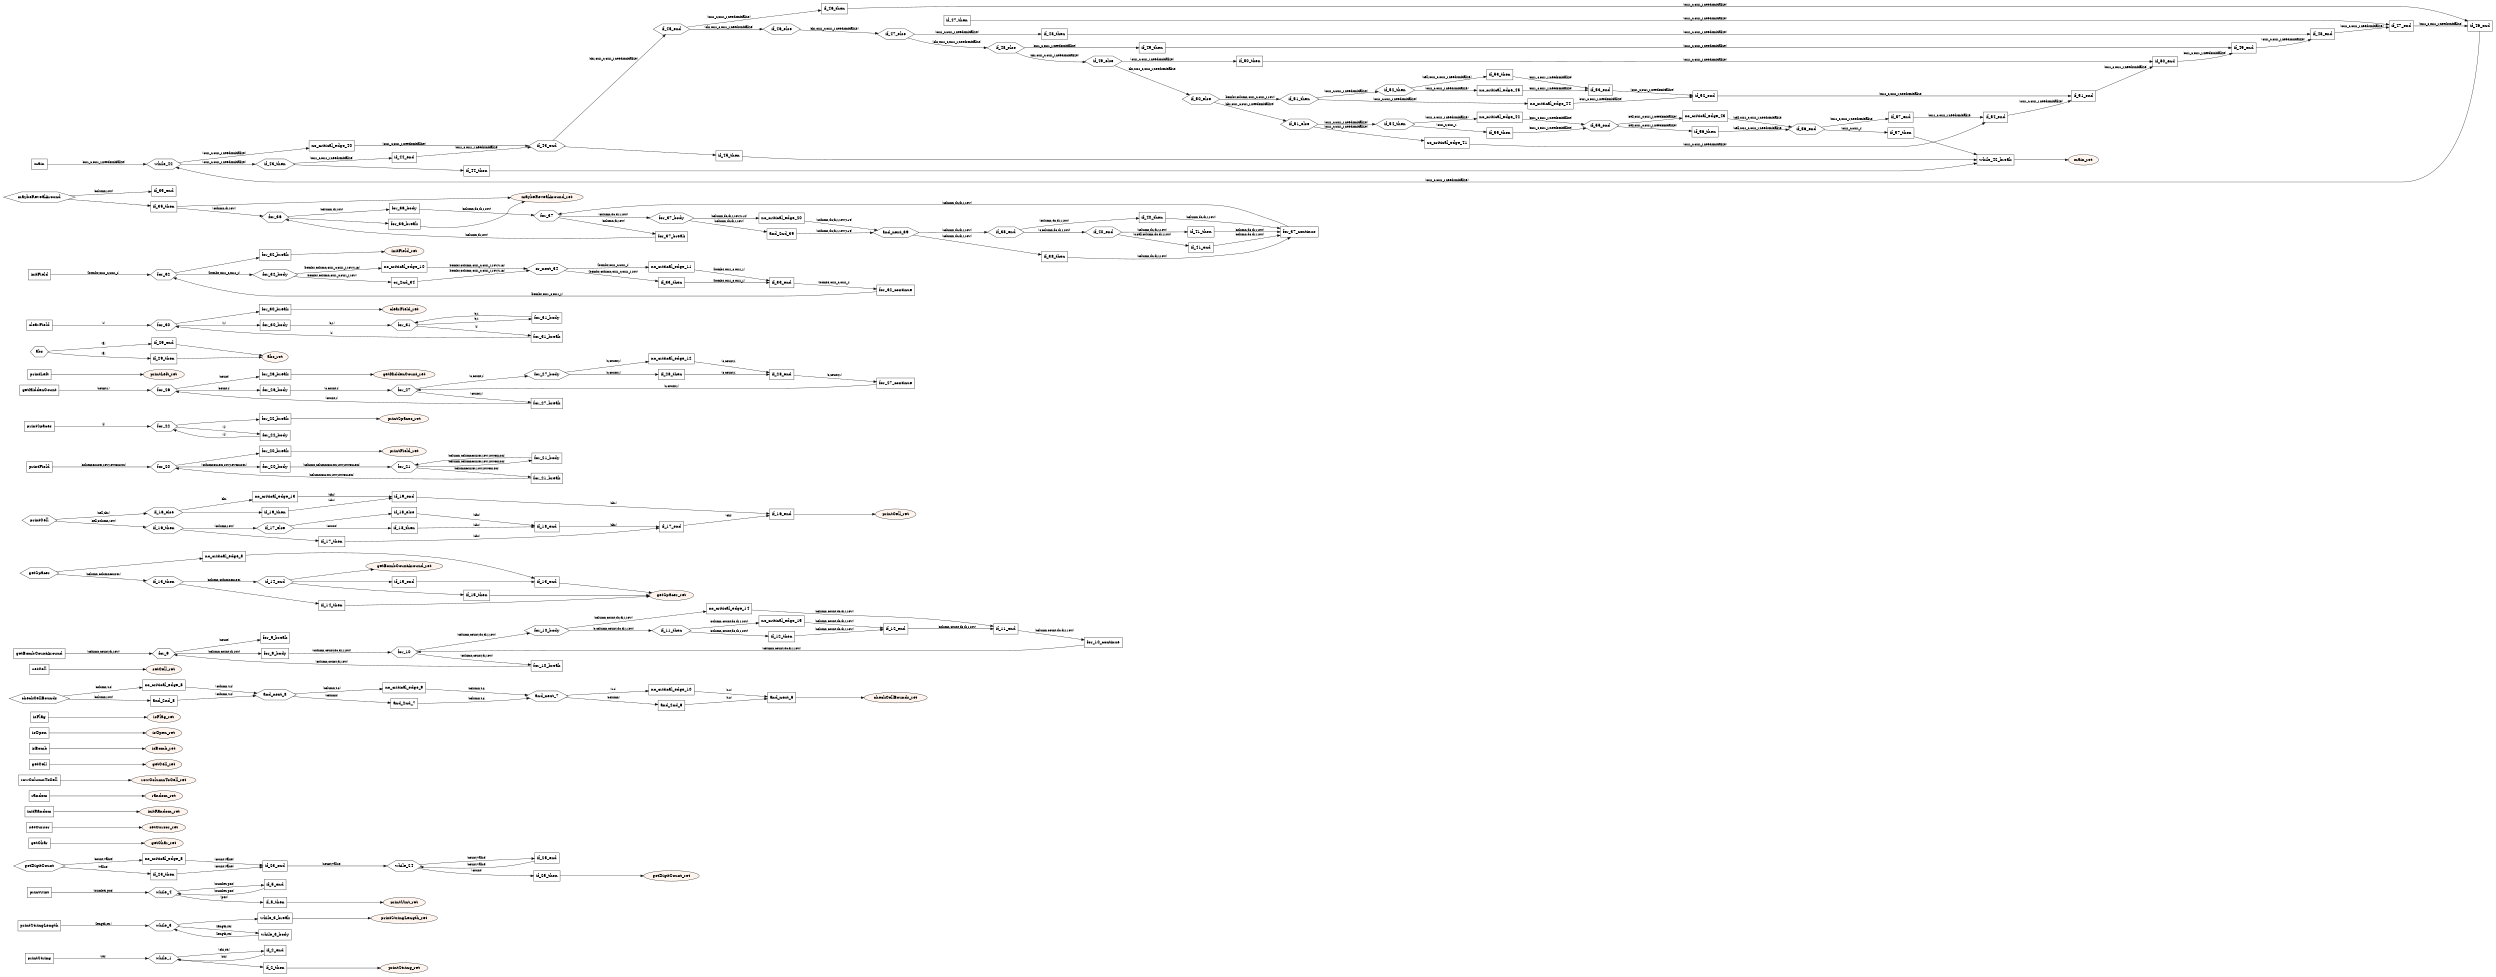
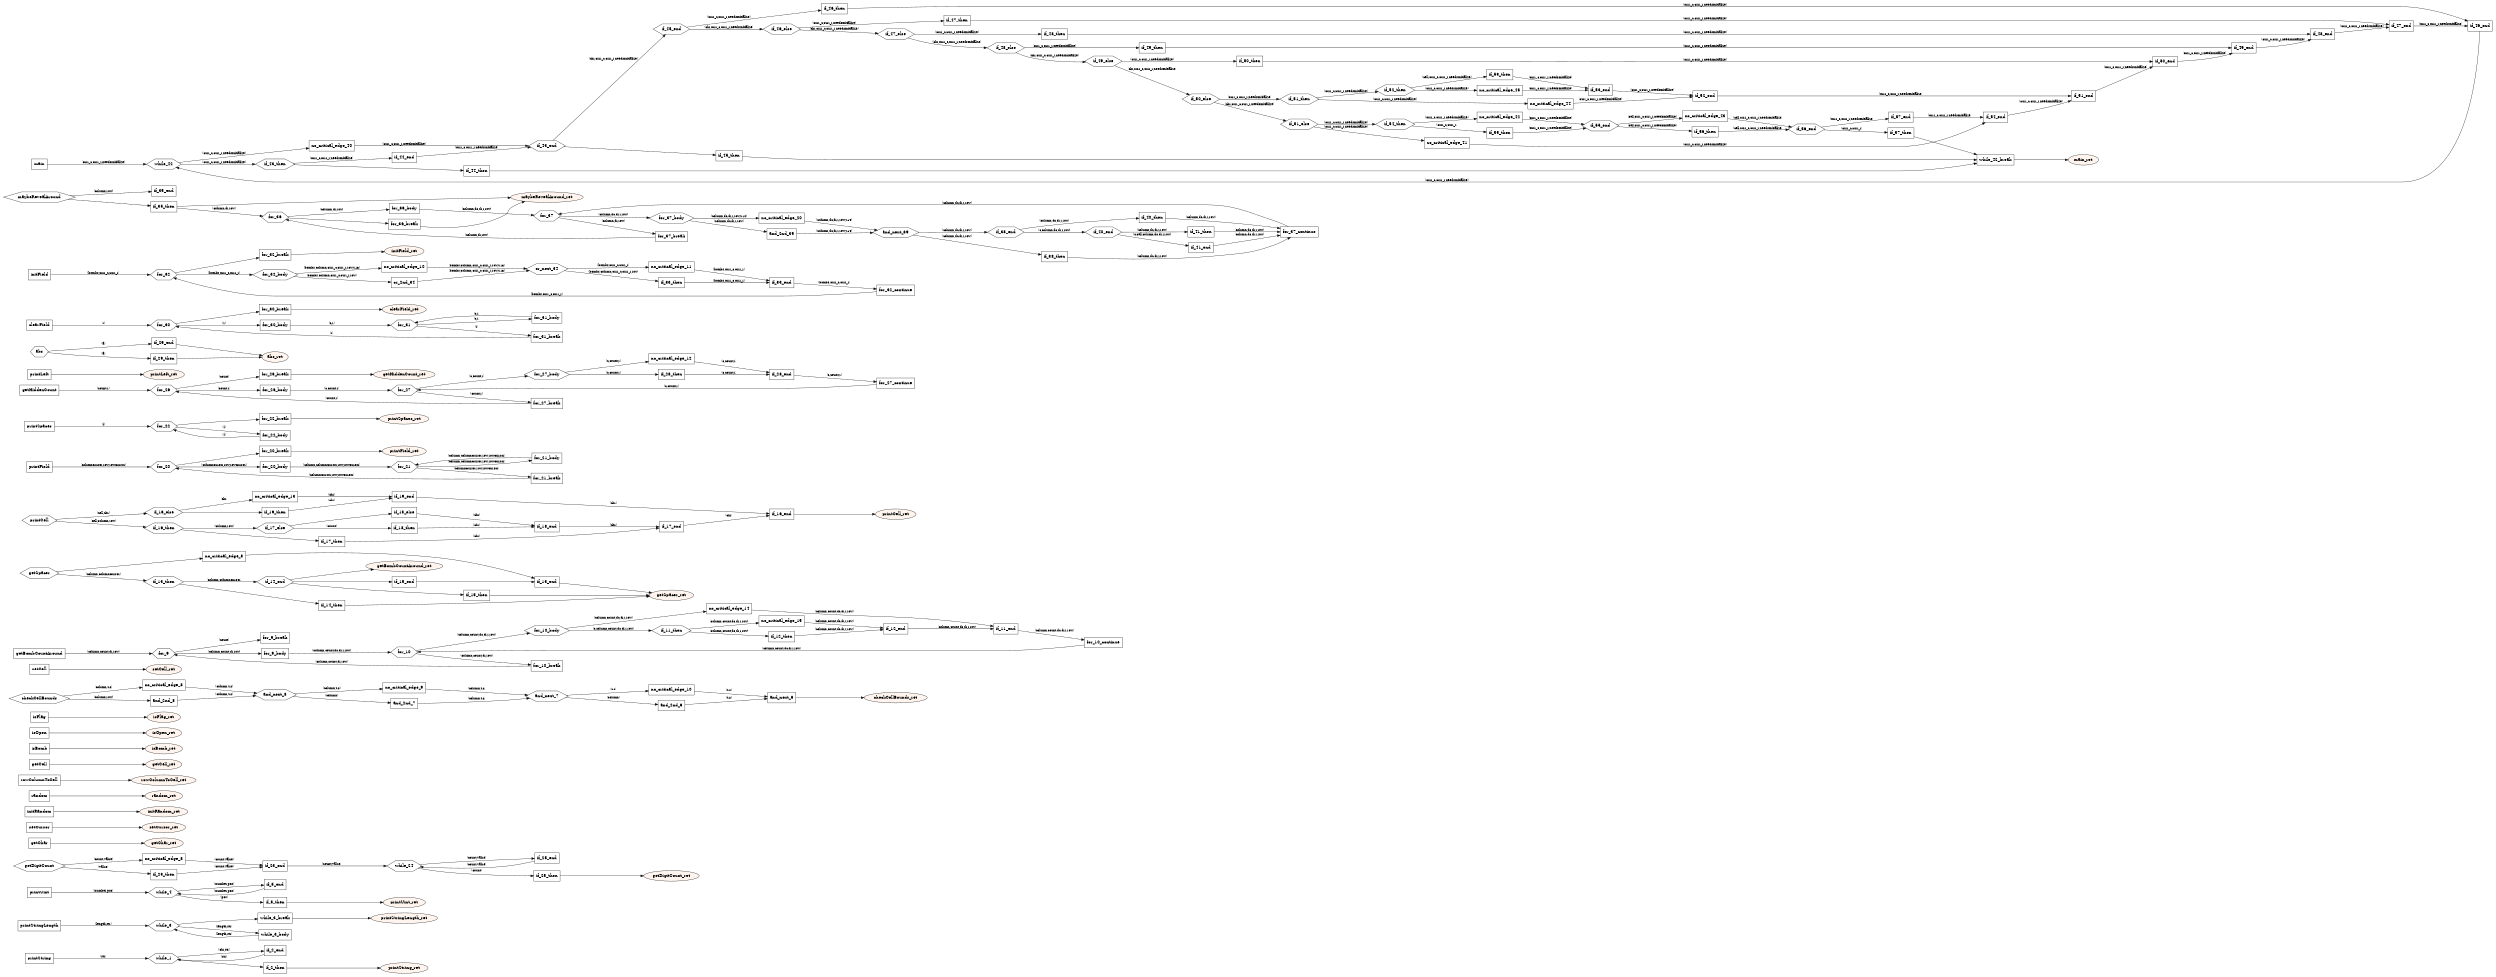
edge "if_46_else" -> "if_47_then": added, label "(curr_c,curr_r,needsInitialize)"
edge "if_50_else" -> "if_51_then": label "(bombs,column,curr_c,curr_r,row)" -> "(curr_c,curr_r,needsInitialize)"
